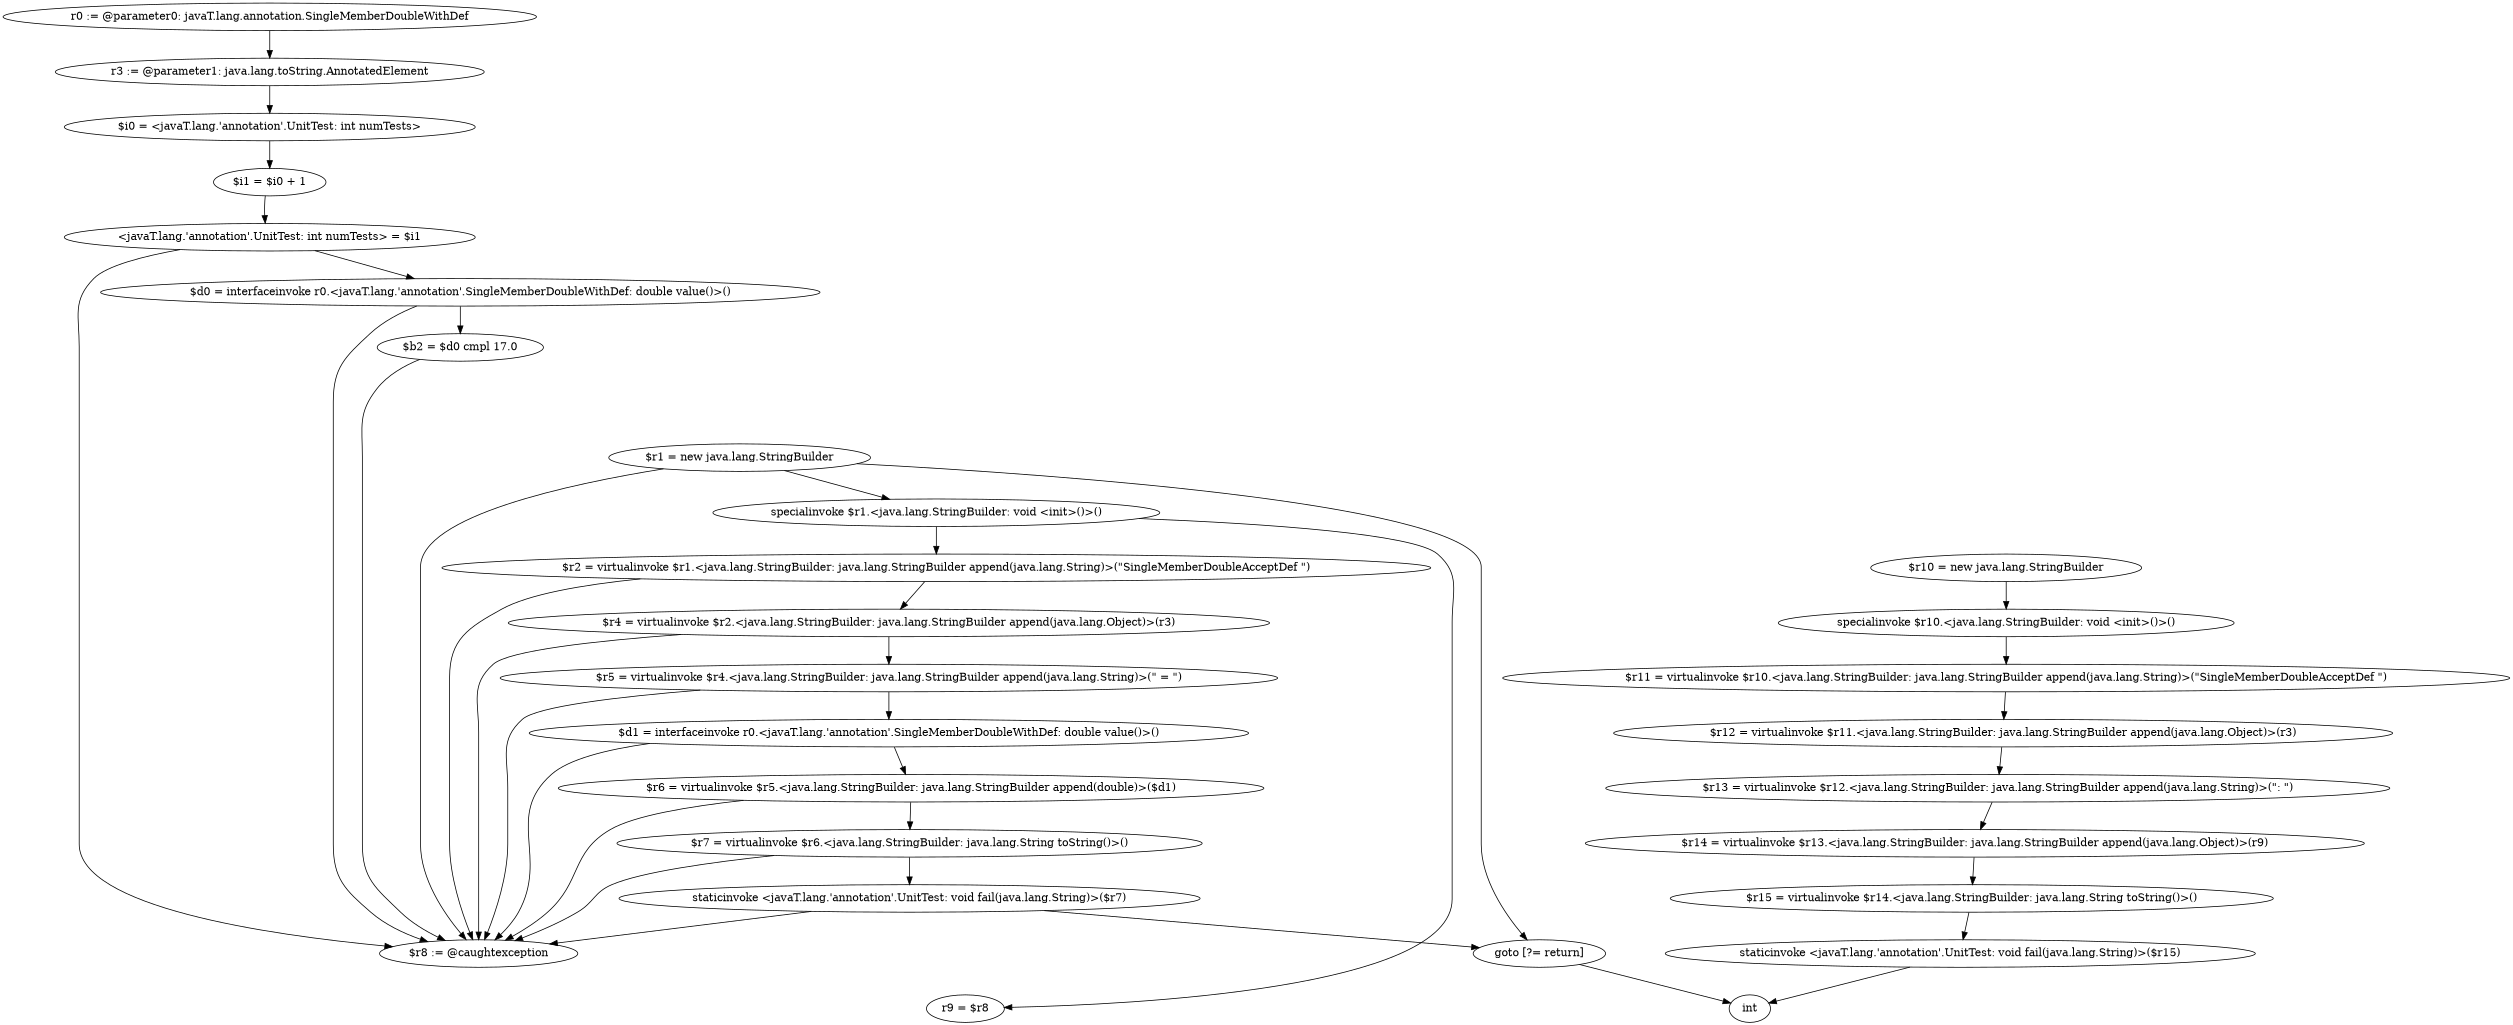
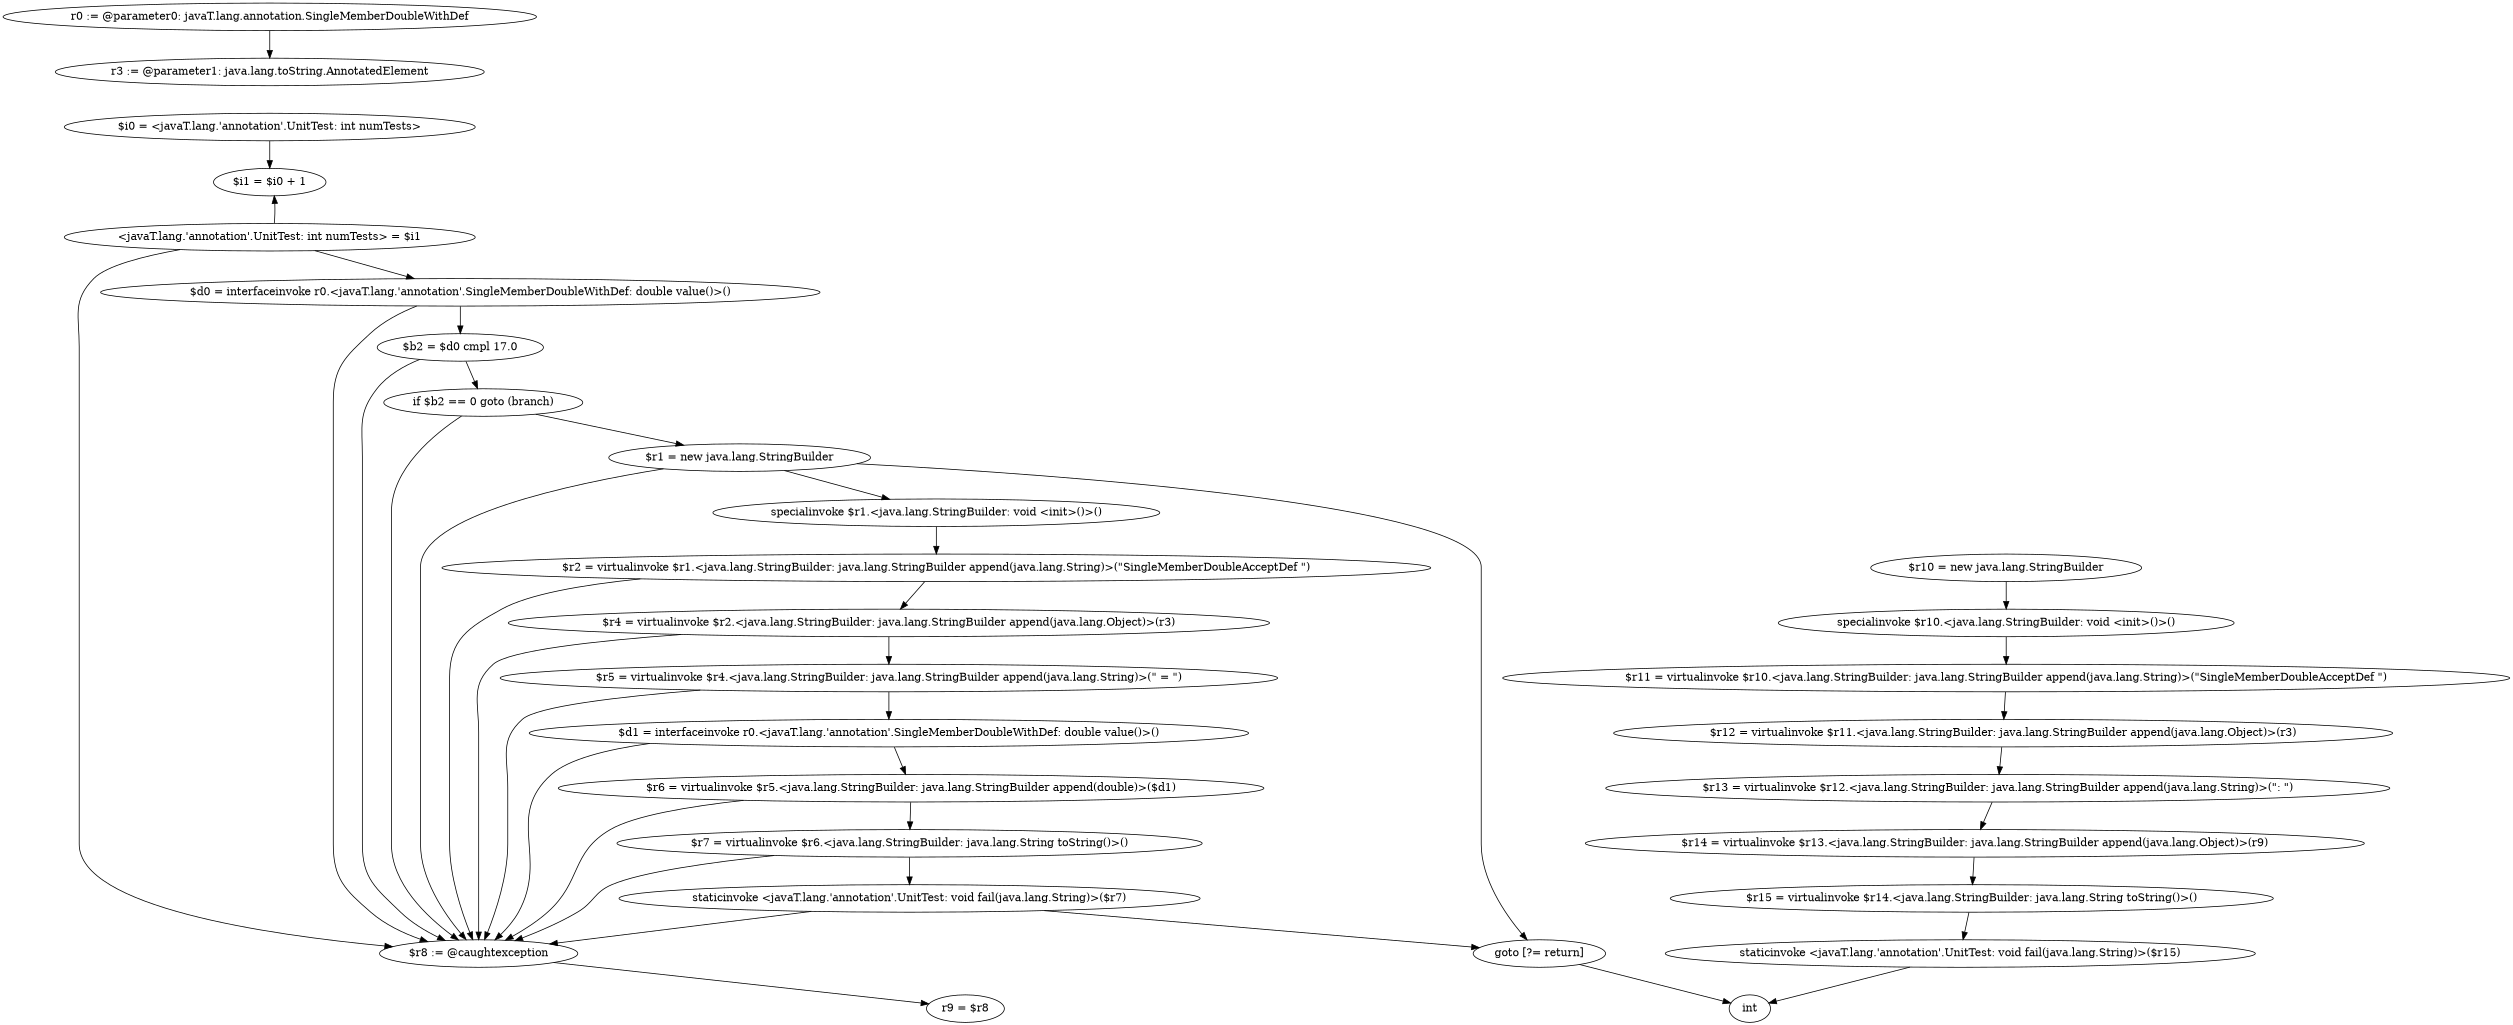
edge "r3 := @parameter1: java.lang.toString.AnnotatedElement" -> "$i0 = <javaT.lang.'annotation'.UnitTest: int numTests>": removed
edge "$i1 = $i0 + 1" -> "<javaT.lang.'annotation'.UnitTest: int numTests> = $i1": reversed
node "if $b2 == 0 goto (branch)": added
edge "specialinvoke $r1.<java.lang.StringBuilder: void <init>()>()" -> "r9 = $r8": now "$r8 := @caughtexception" -> "r9 = $r8"
